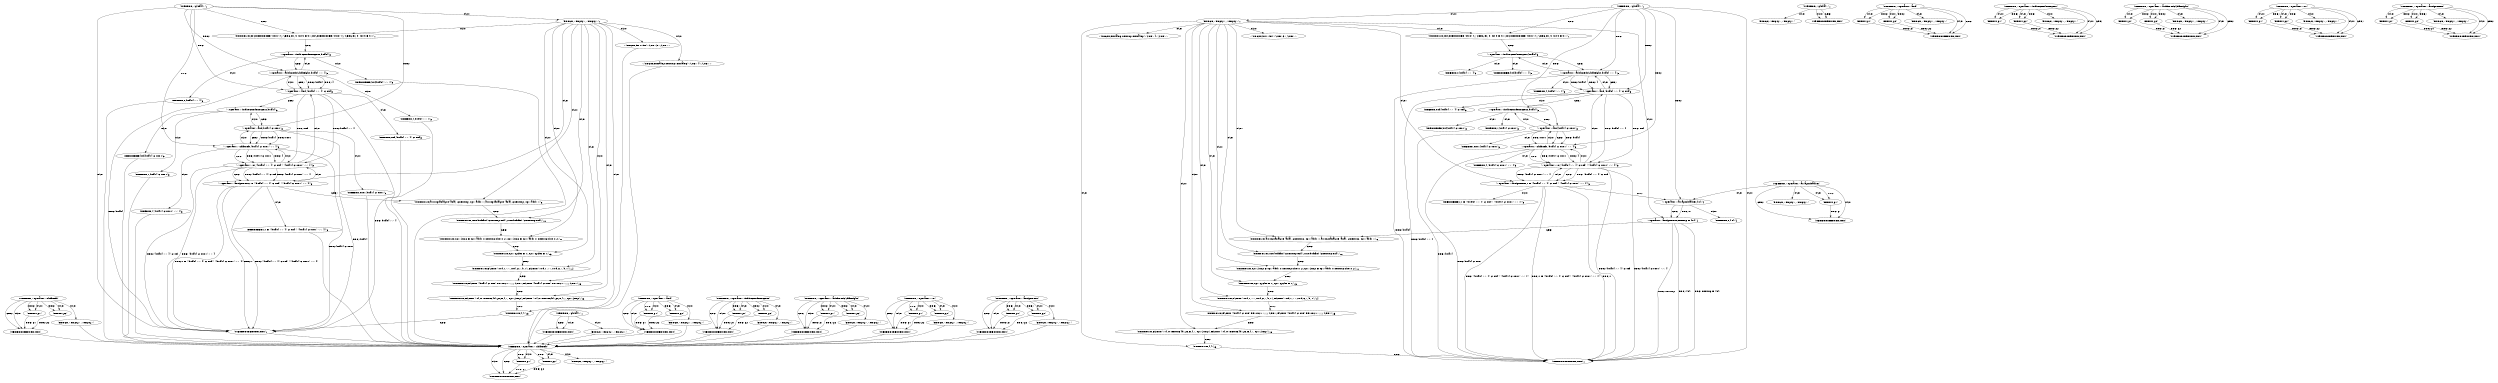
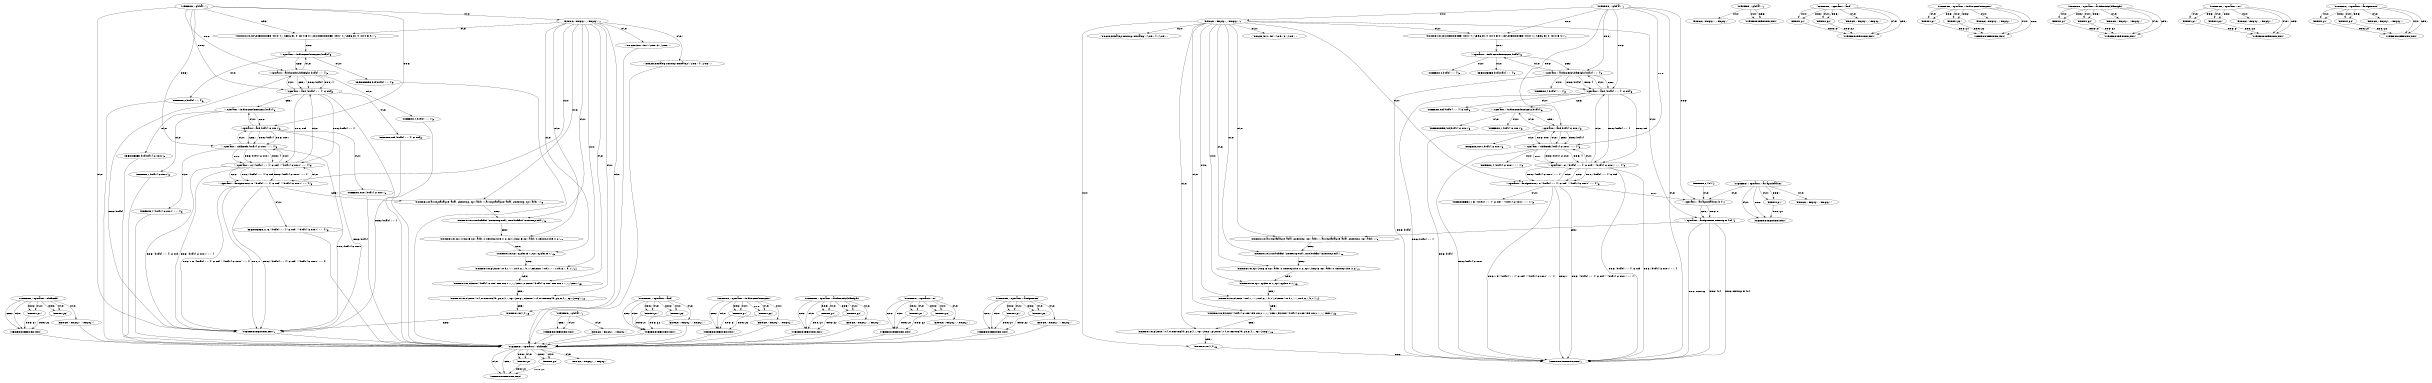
edge "(<operator>.arrayInitializer,{0})" -> "(LITERAL,0,{0})": reversed
